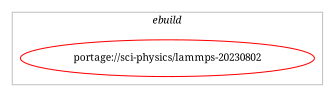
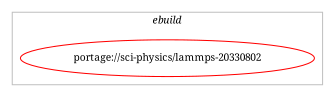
node "portage://sci-physics/lammps-20230802": label "portage://sci-physics/lammps-20230802" -> "portage://sci-physics/lammps-20330802"
